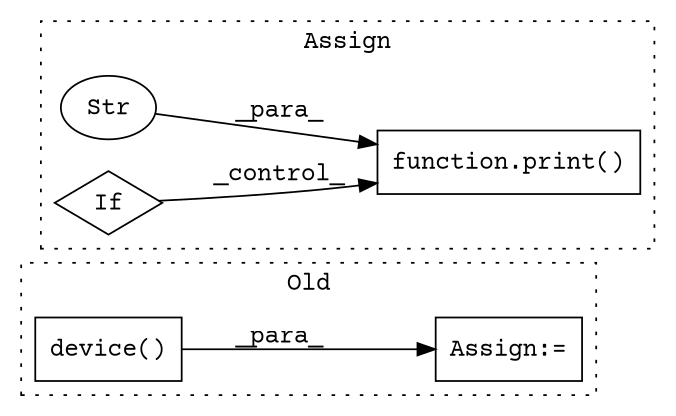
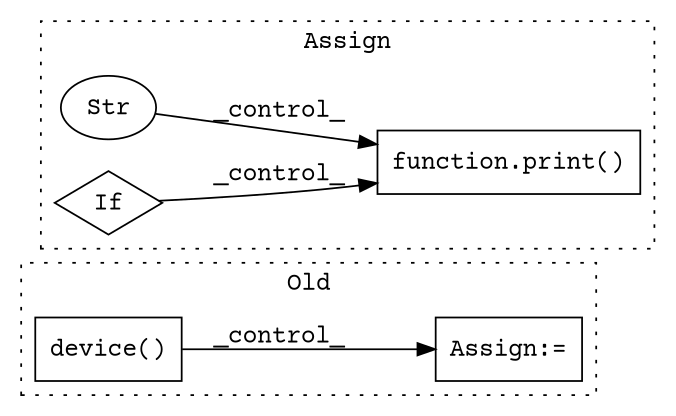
edge "Str" -> "function.print()": label "_para_" -> "_control_"
edge "device()" -> "Assign:=": label "_para_" -> "_control_"
